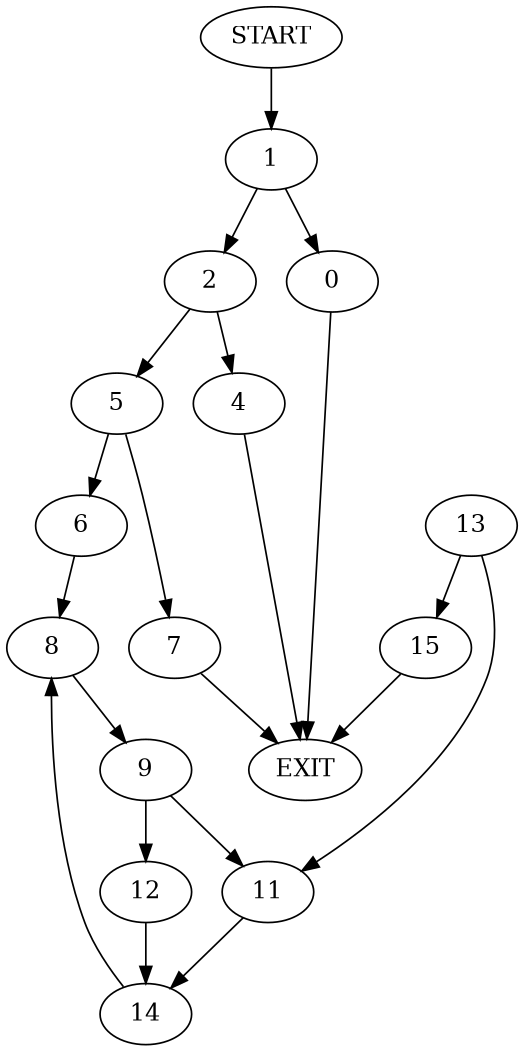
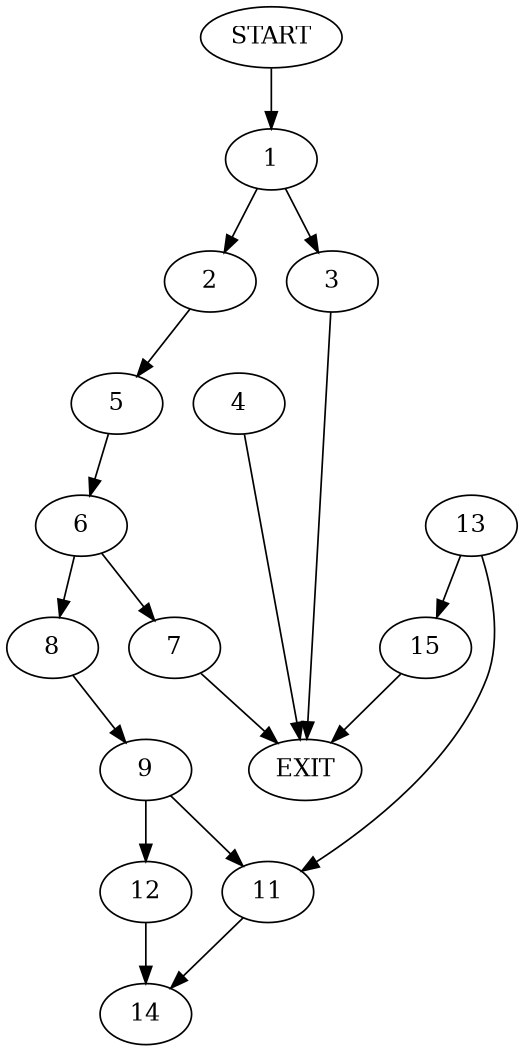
node "0": label "0" -> "3"
edge "2" -> "4": removed
edge "5" -> "7": now "6" -> "7"
edge "14" -> "8": removed
